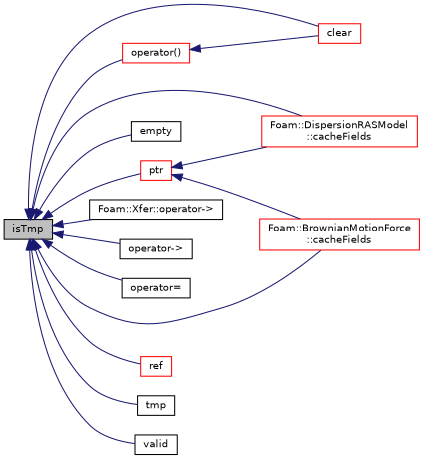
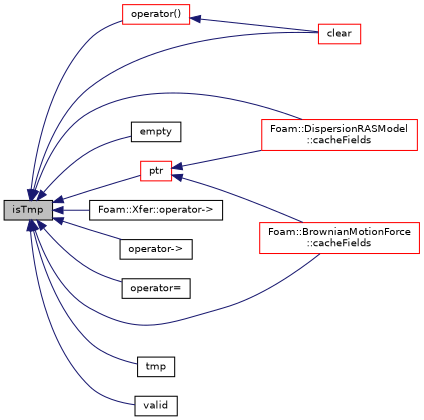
node "ref": removed
